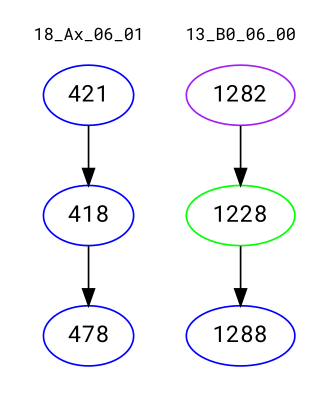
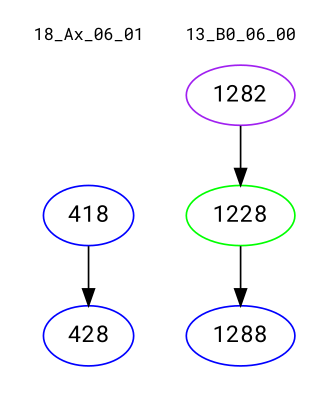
node "421": removed
node "478": label "478" -> "428"
